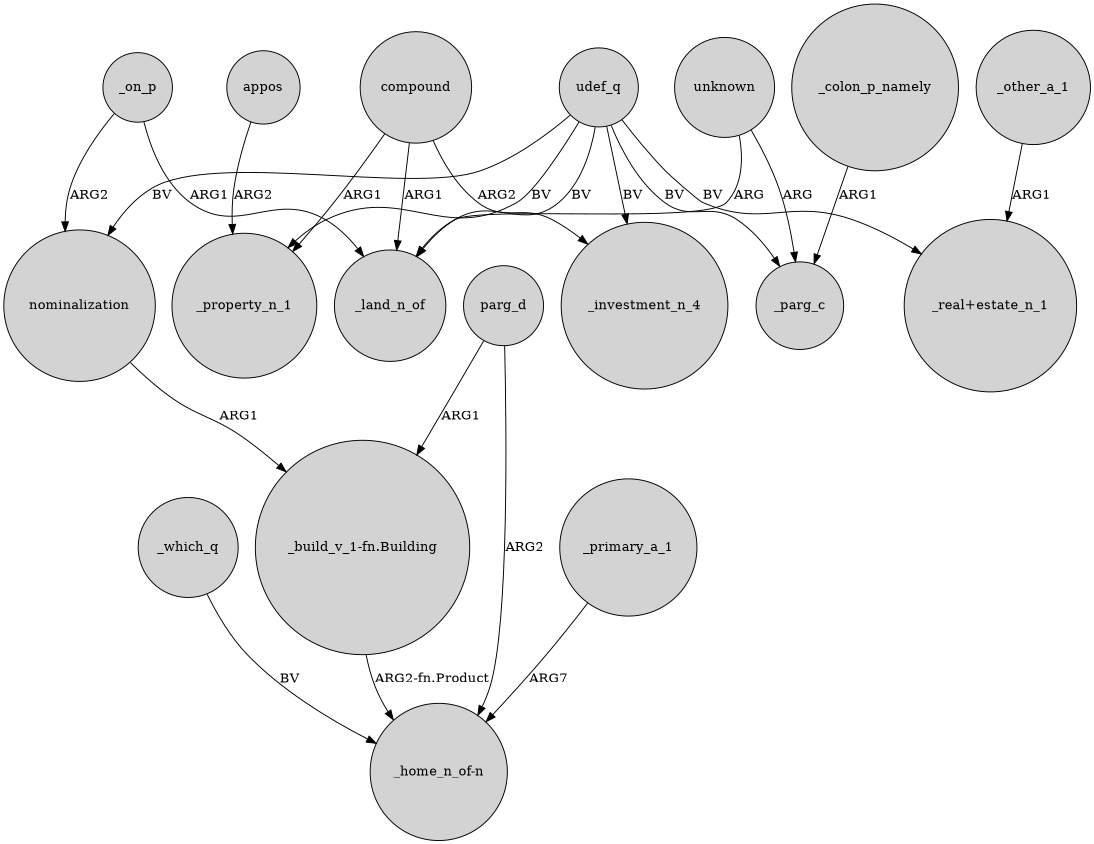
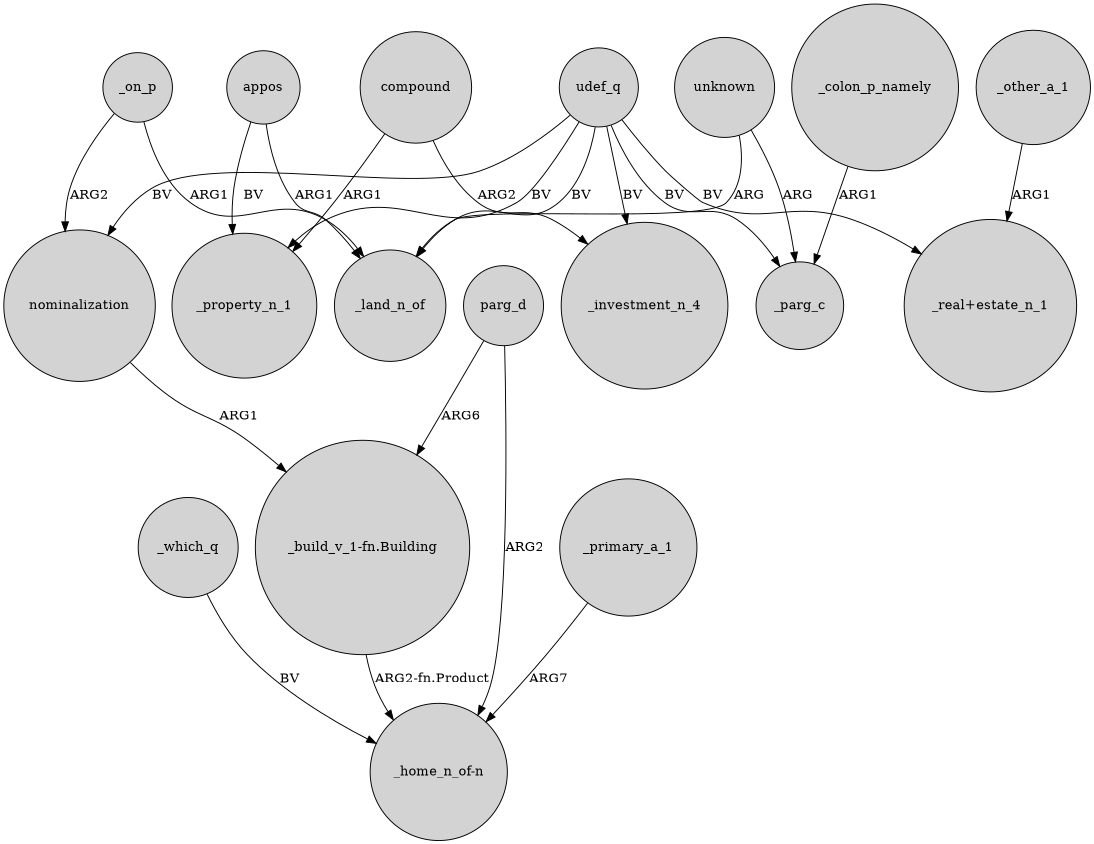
edge "compound" -> "_land_n_of": now "appos" -> "_land_n_of"
edge "appos" -> "_property_n_1": label "ARG2" -> "BV"
edge "parg_d" -> "_build_v_1-fn.Building": label "ARG1" -> "ARG6"
